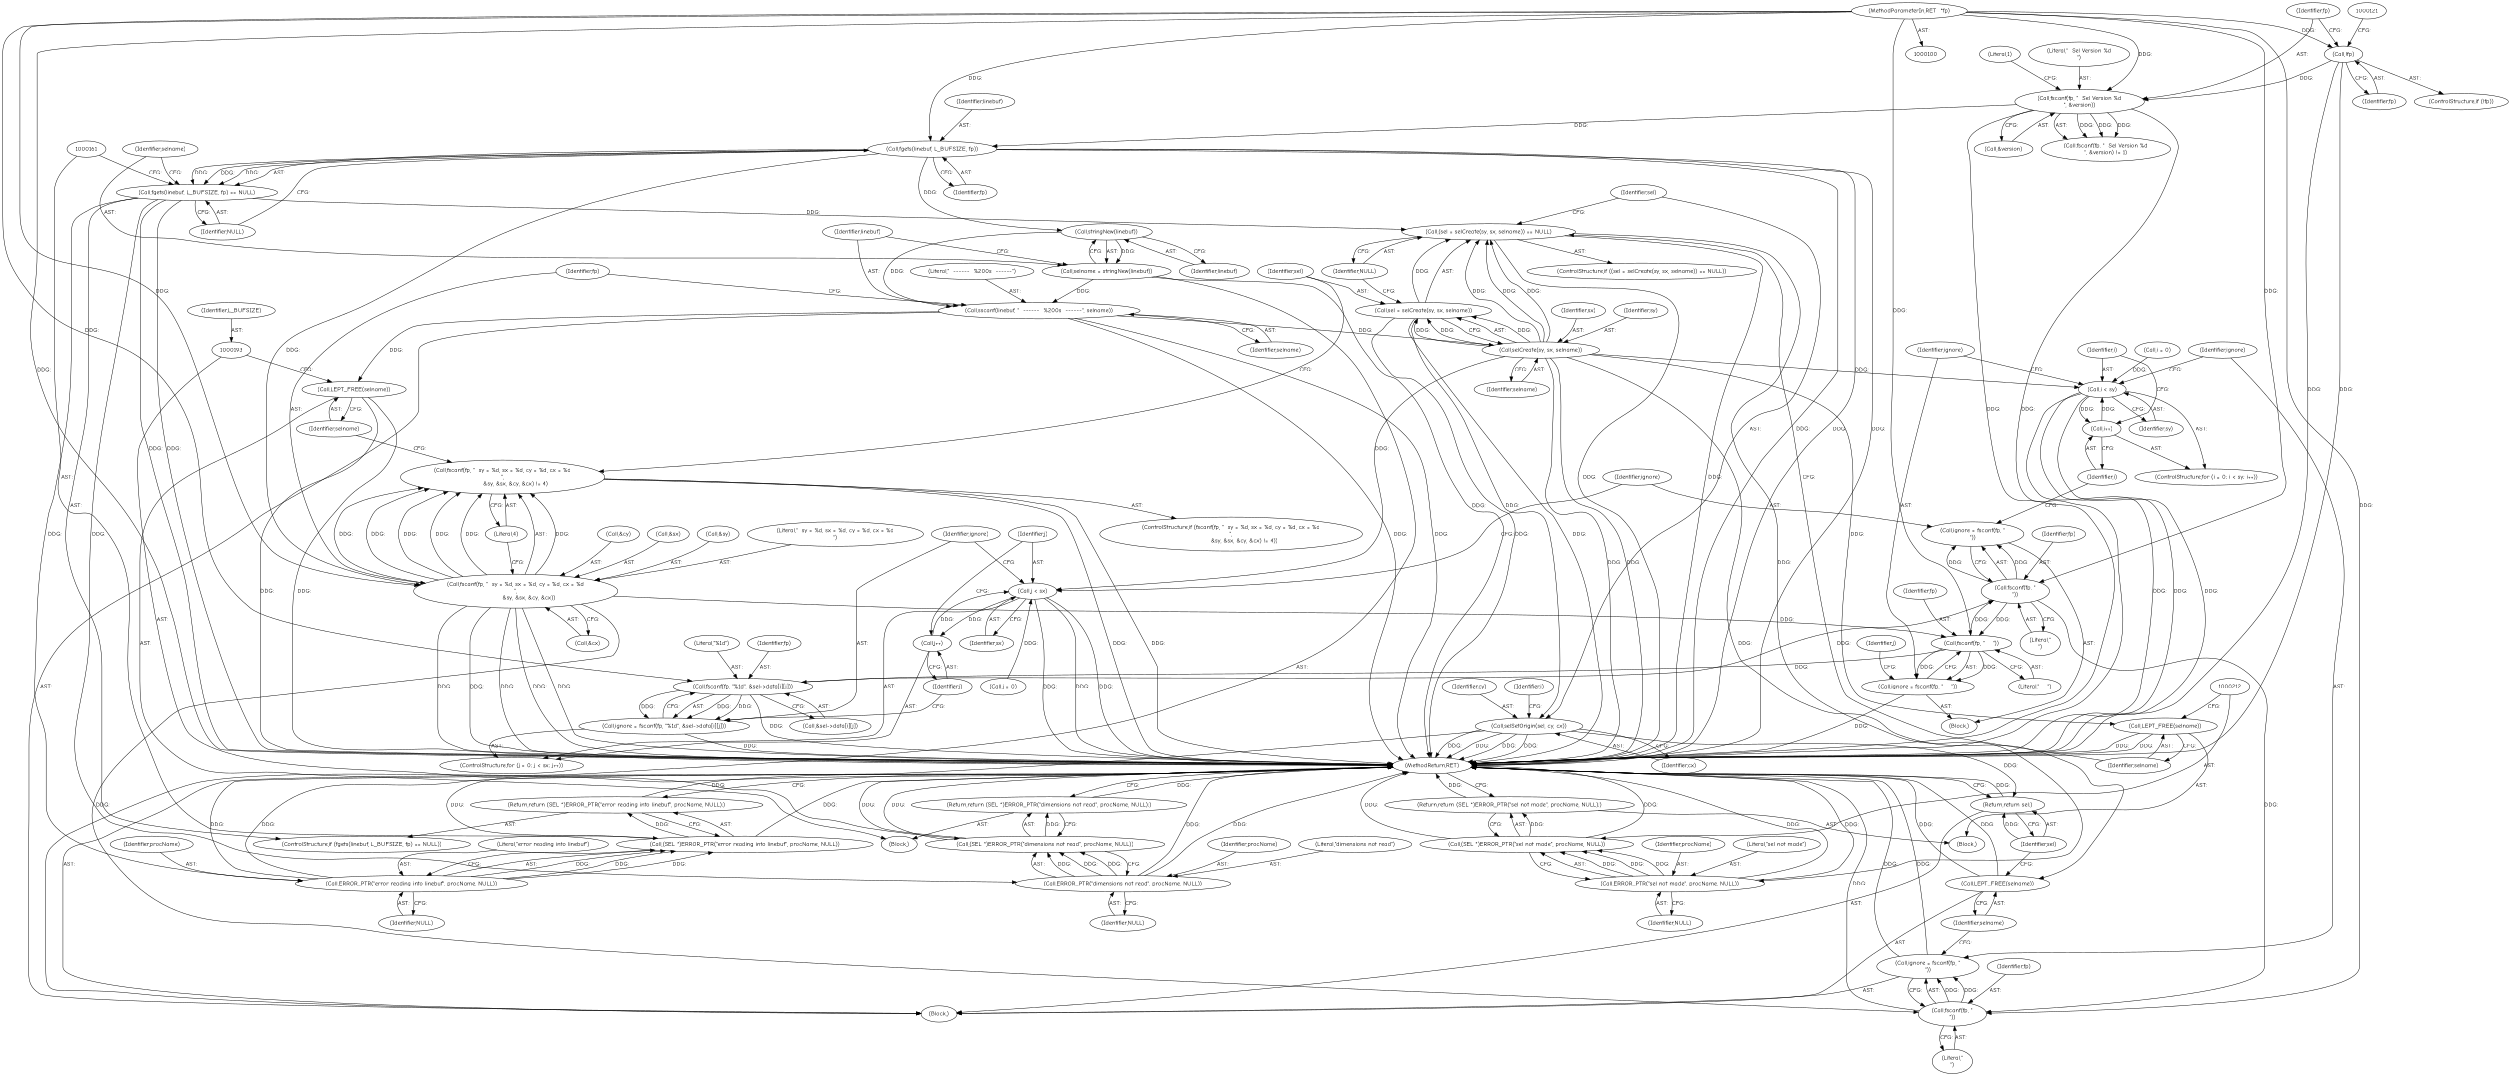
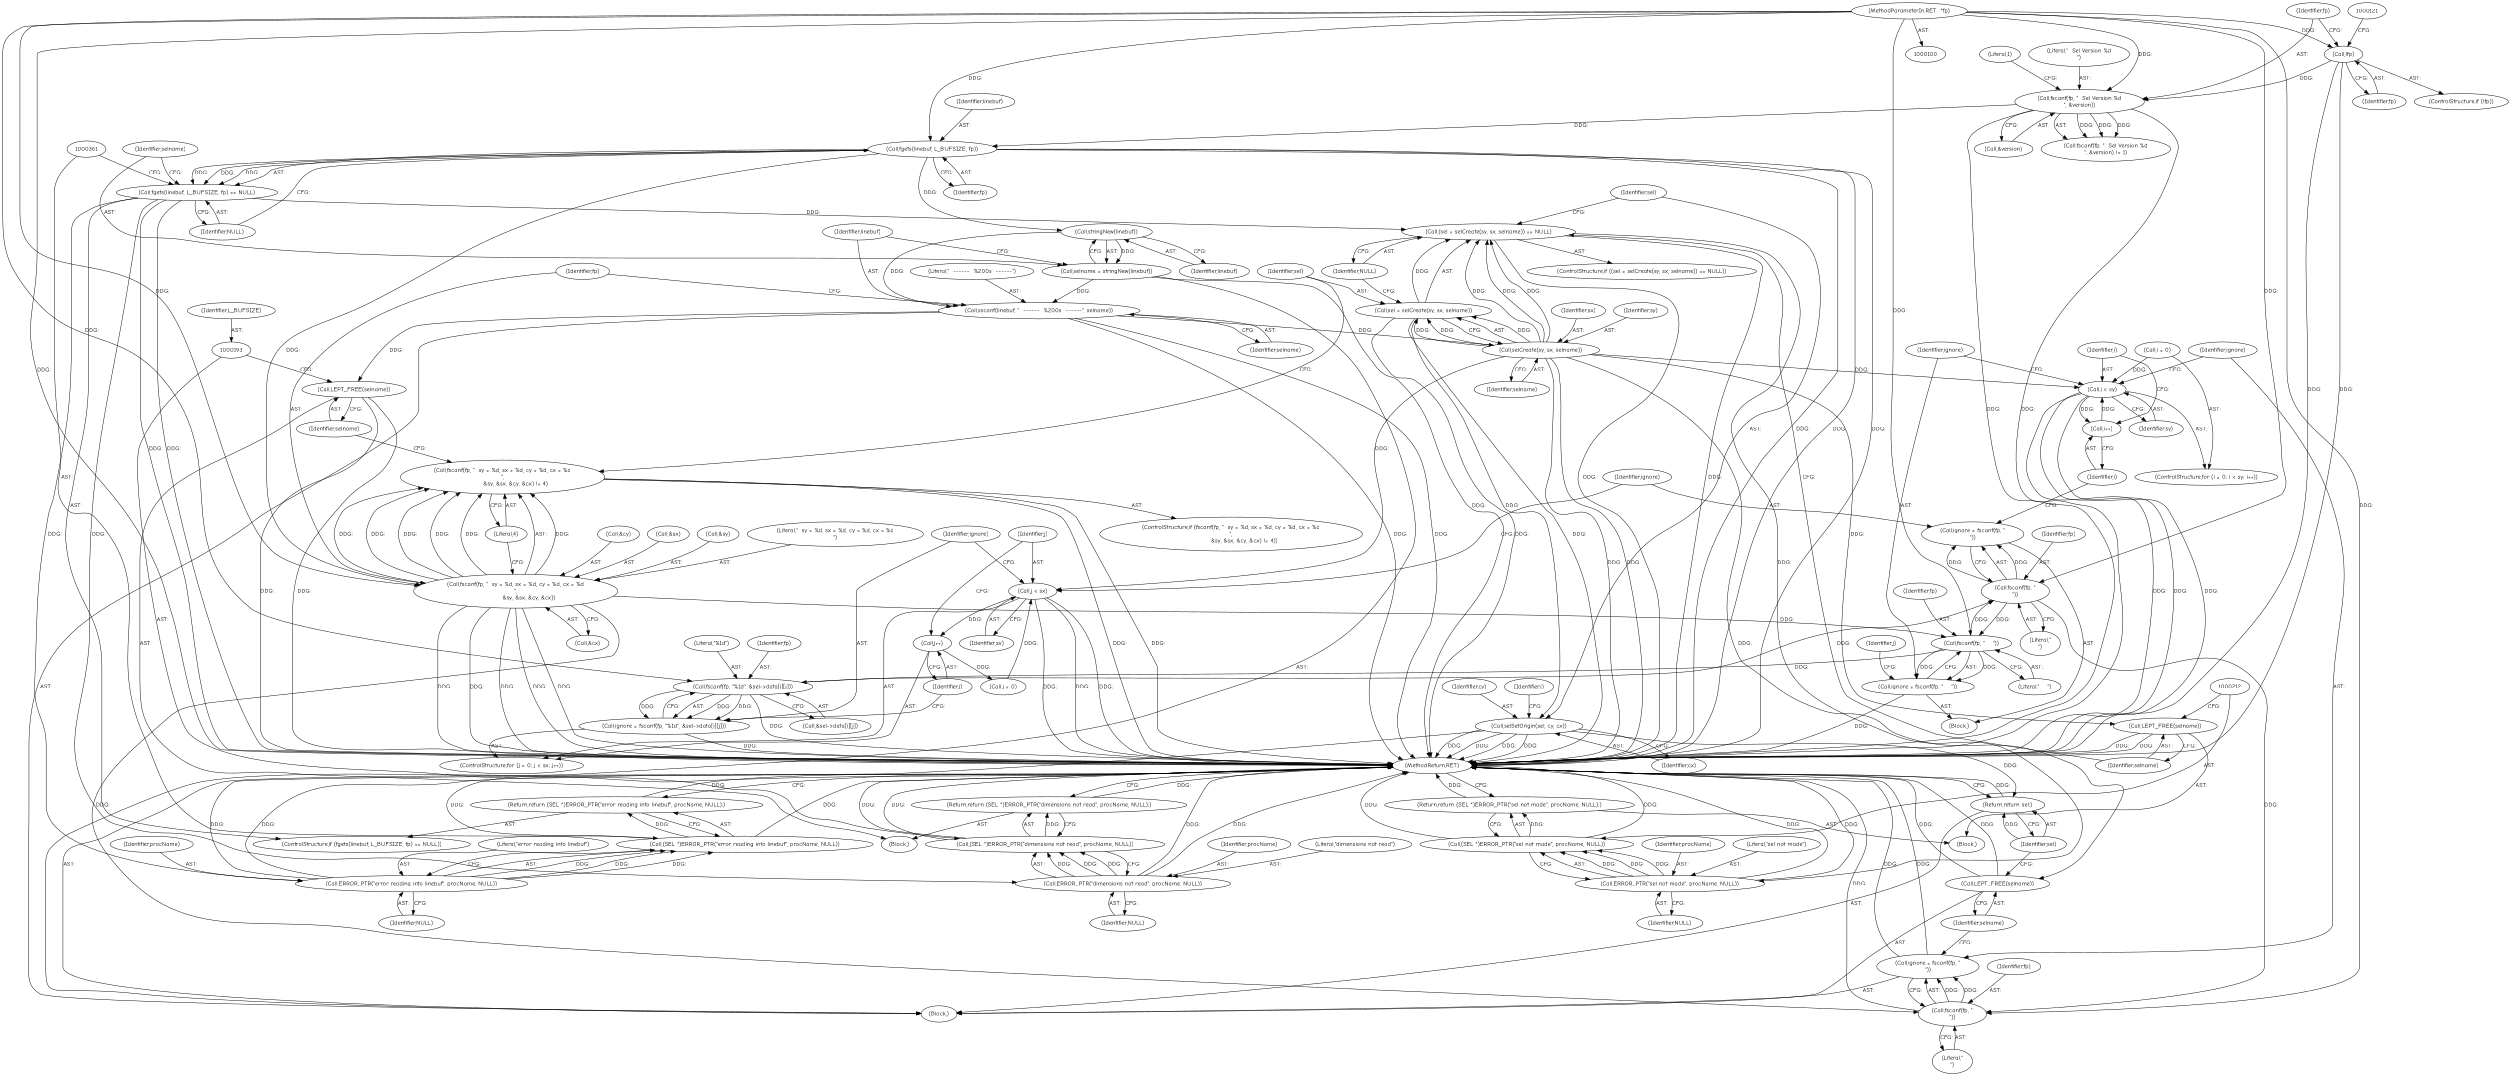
node "1000161": label "1000161" -> "1000361"
edge "(Call,i++)" -> "(ControlStructure,for (i = 0; i < sy; i++))": now "(Call,i = 0)" -> "(ControlStructure,for (i = 0; i < sy; i++))"
edge "(Call,j++)" -> "(Call,j < sx)": now "(Call,j++)" -> "(Call,j = 0)"
